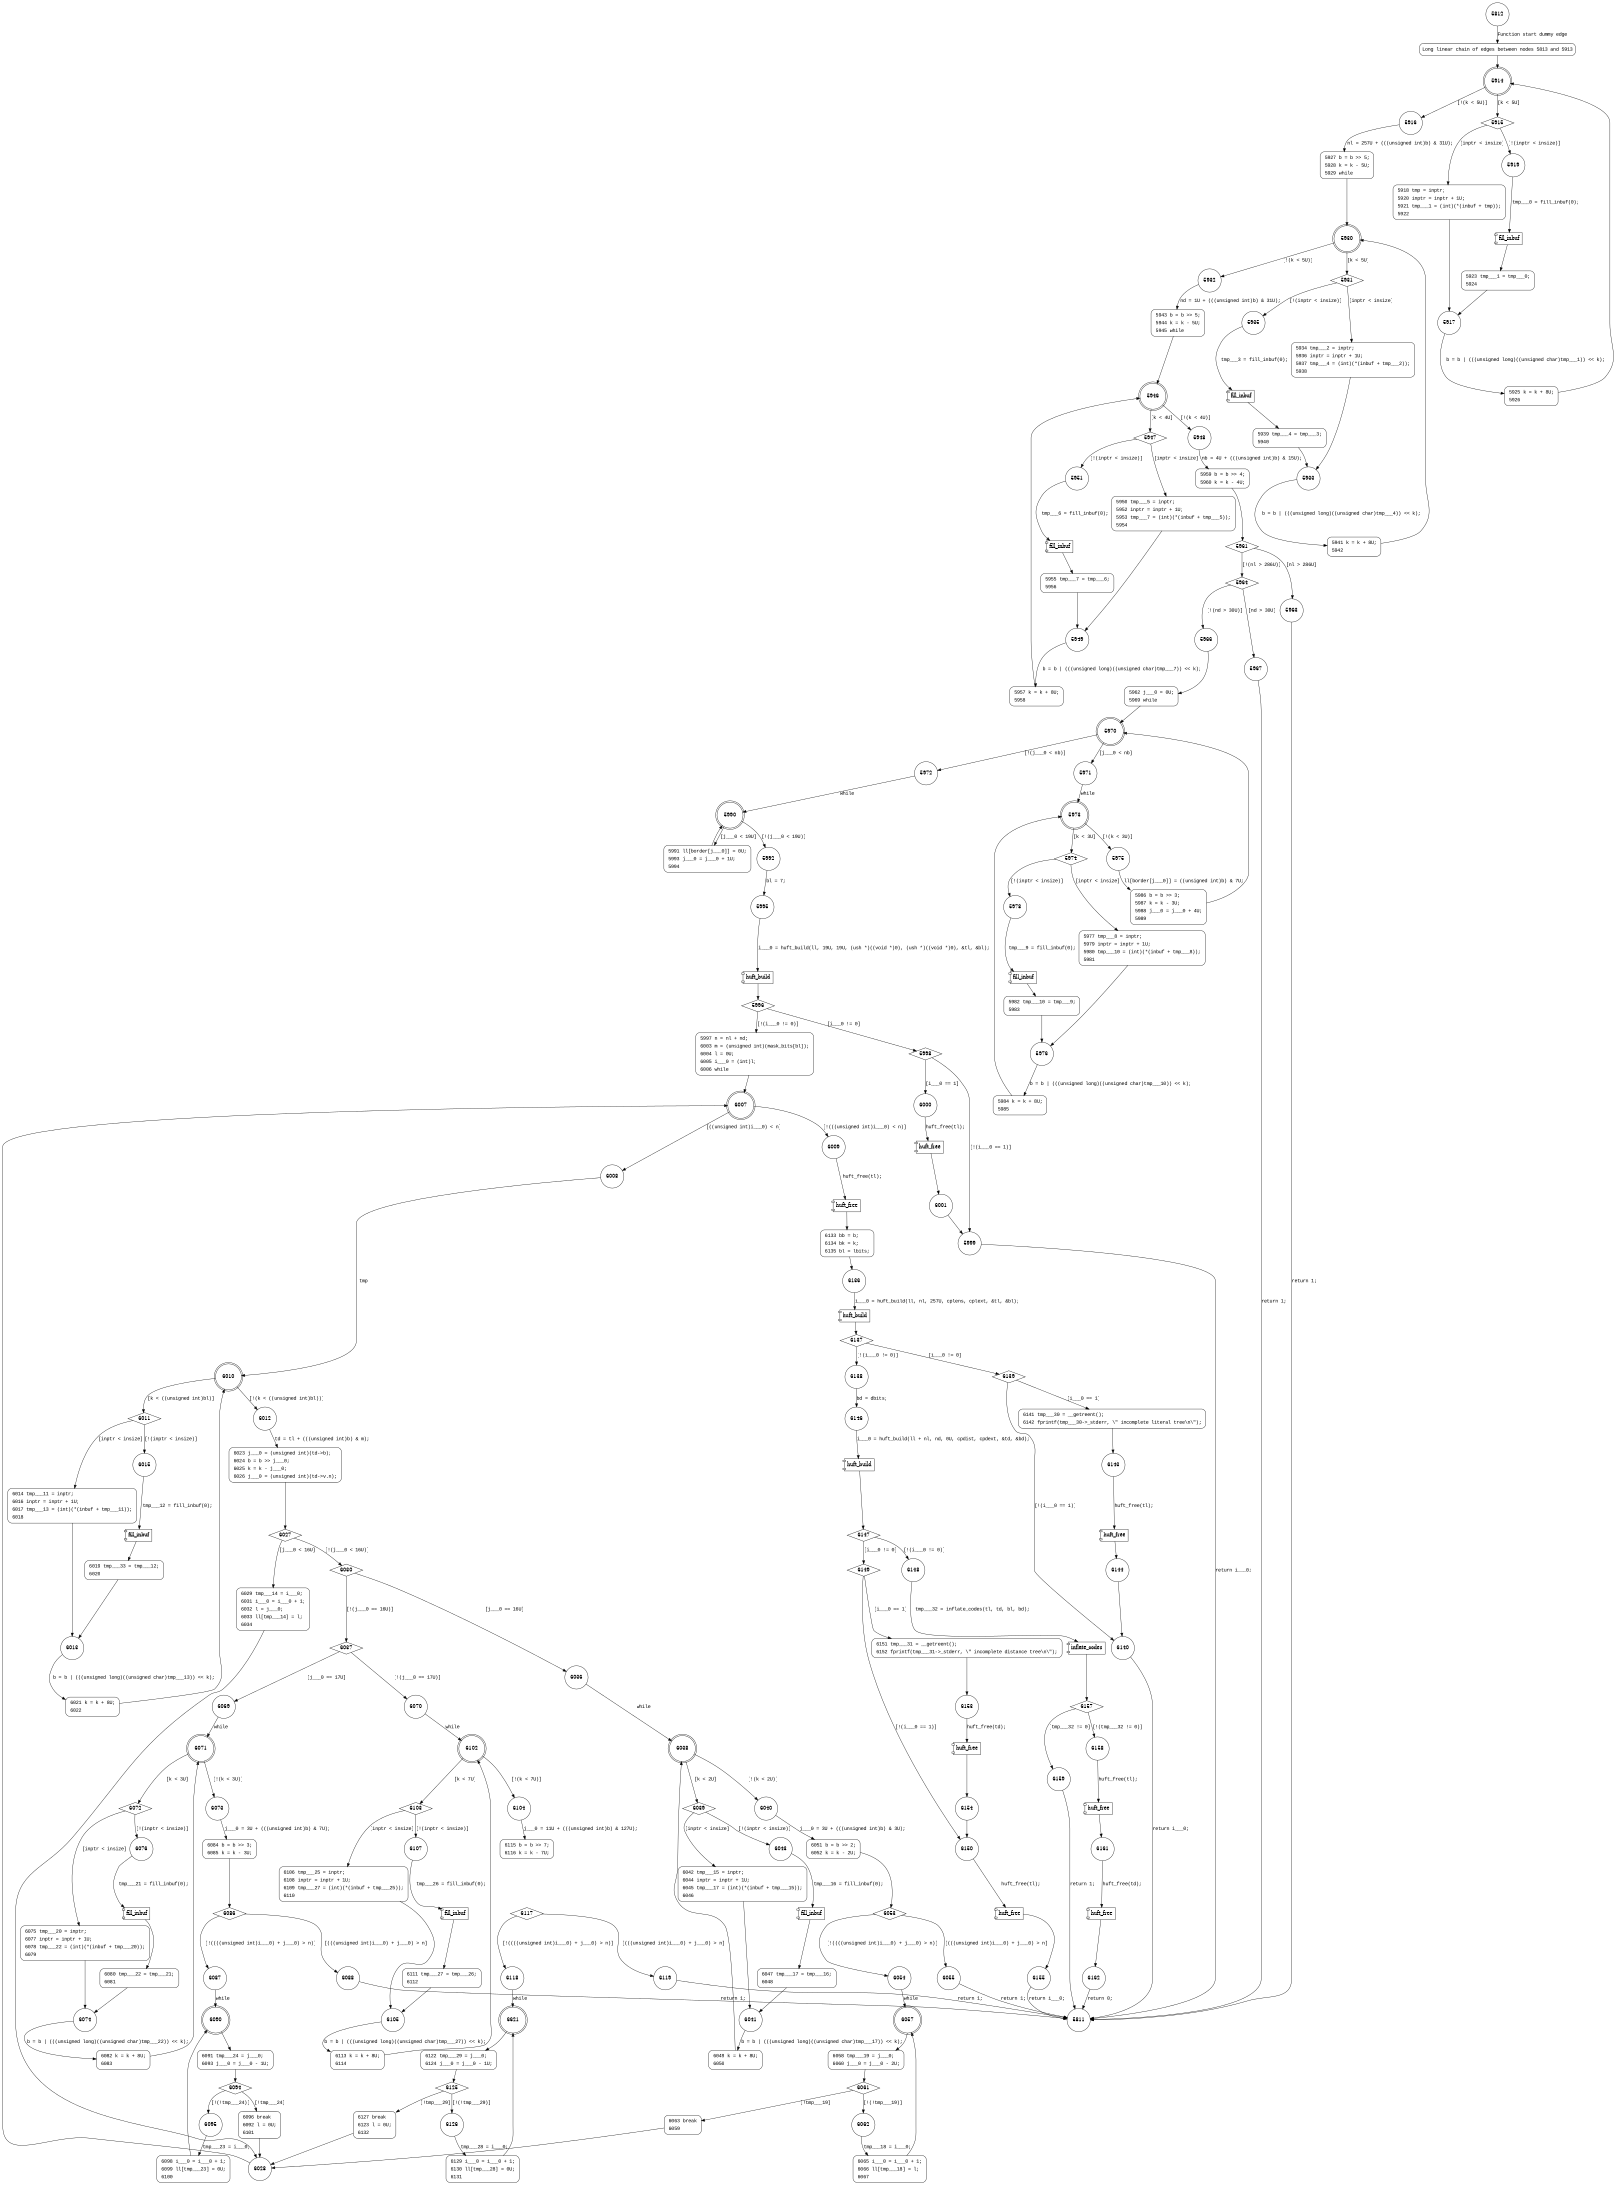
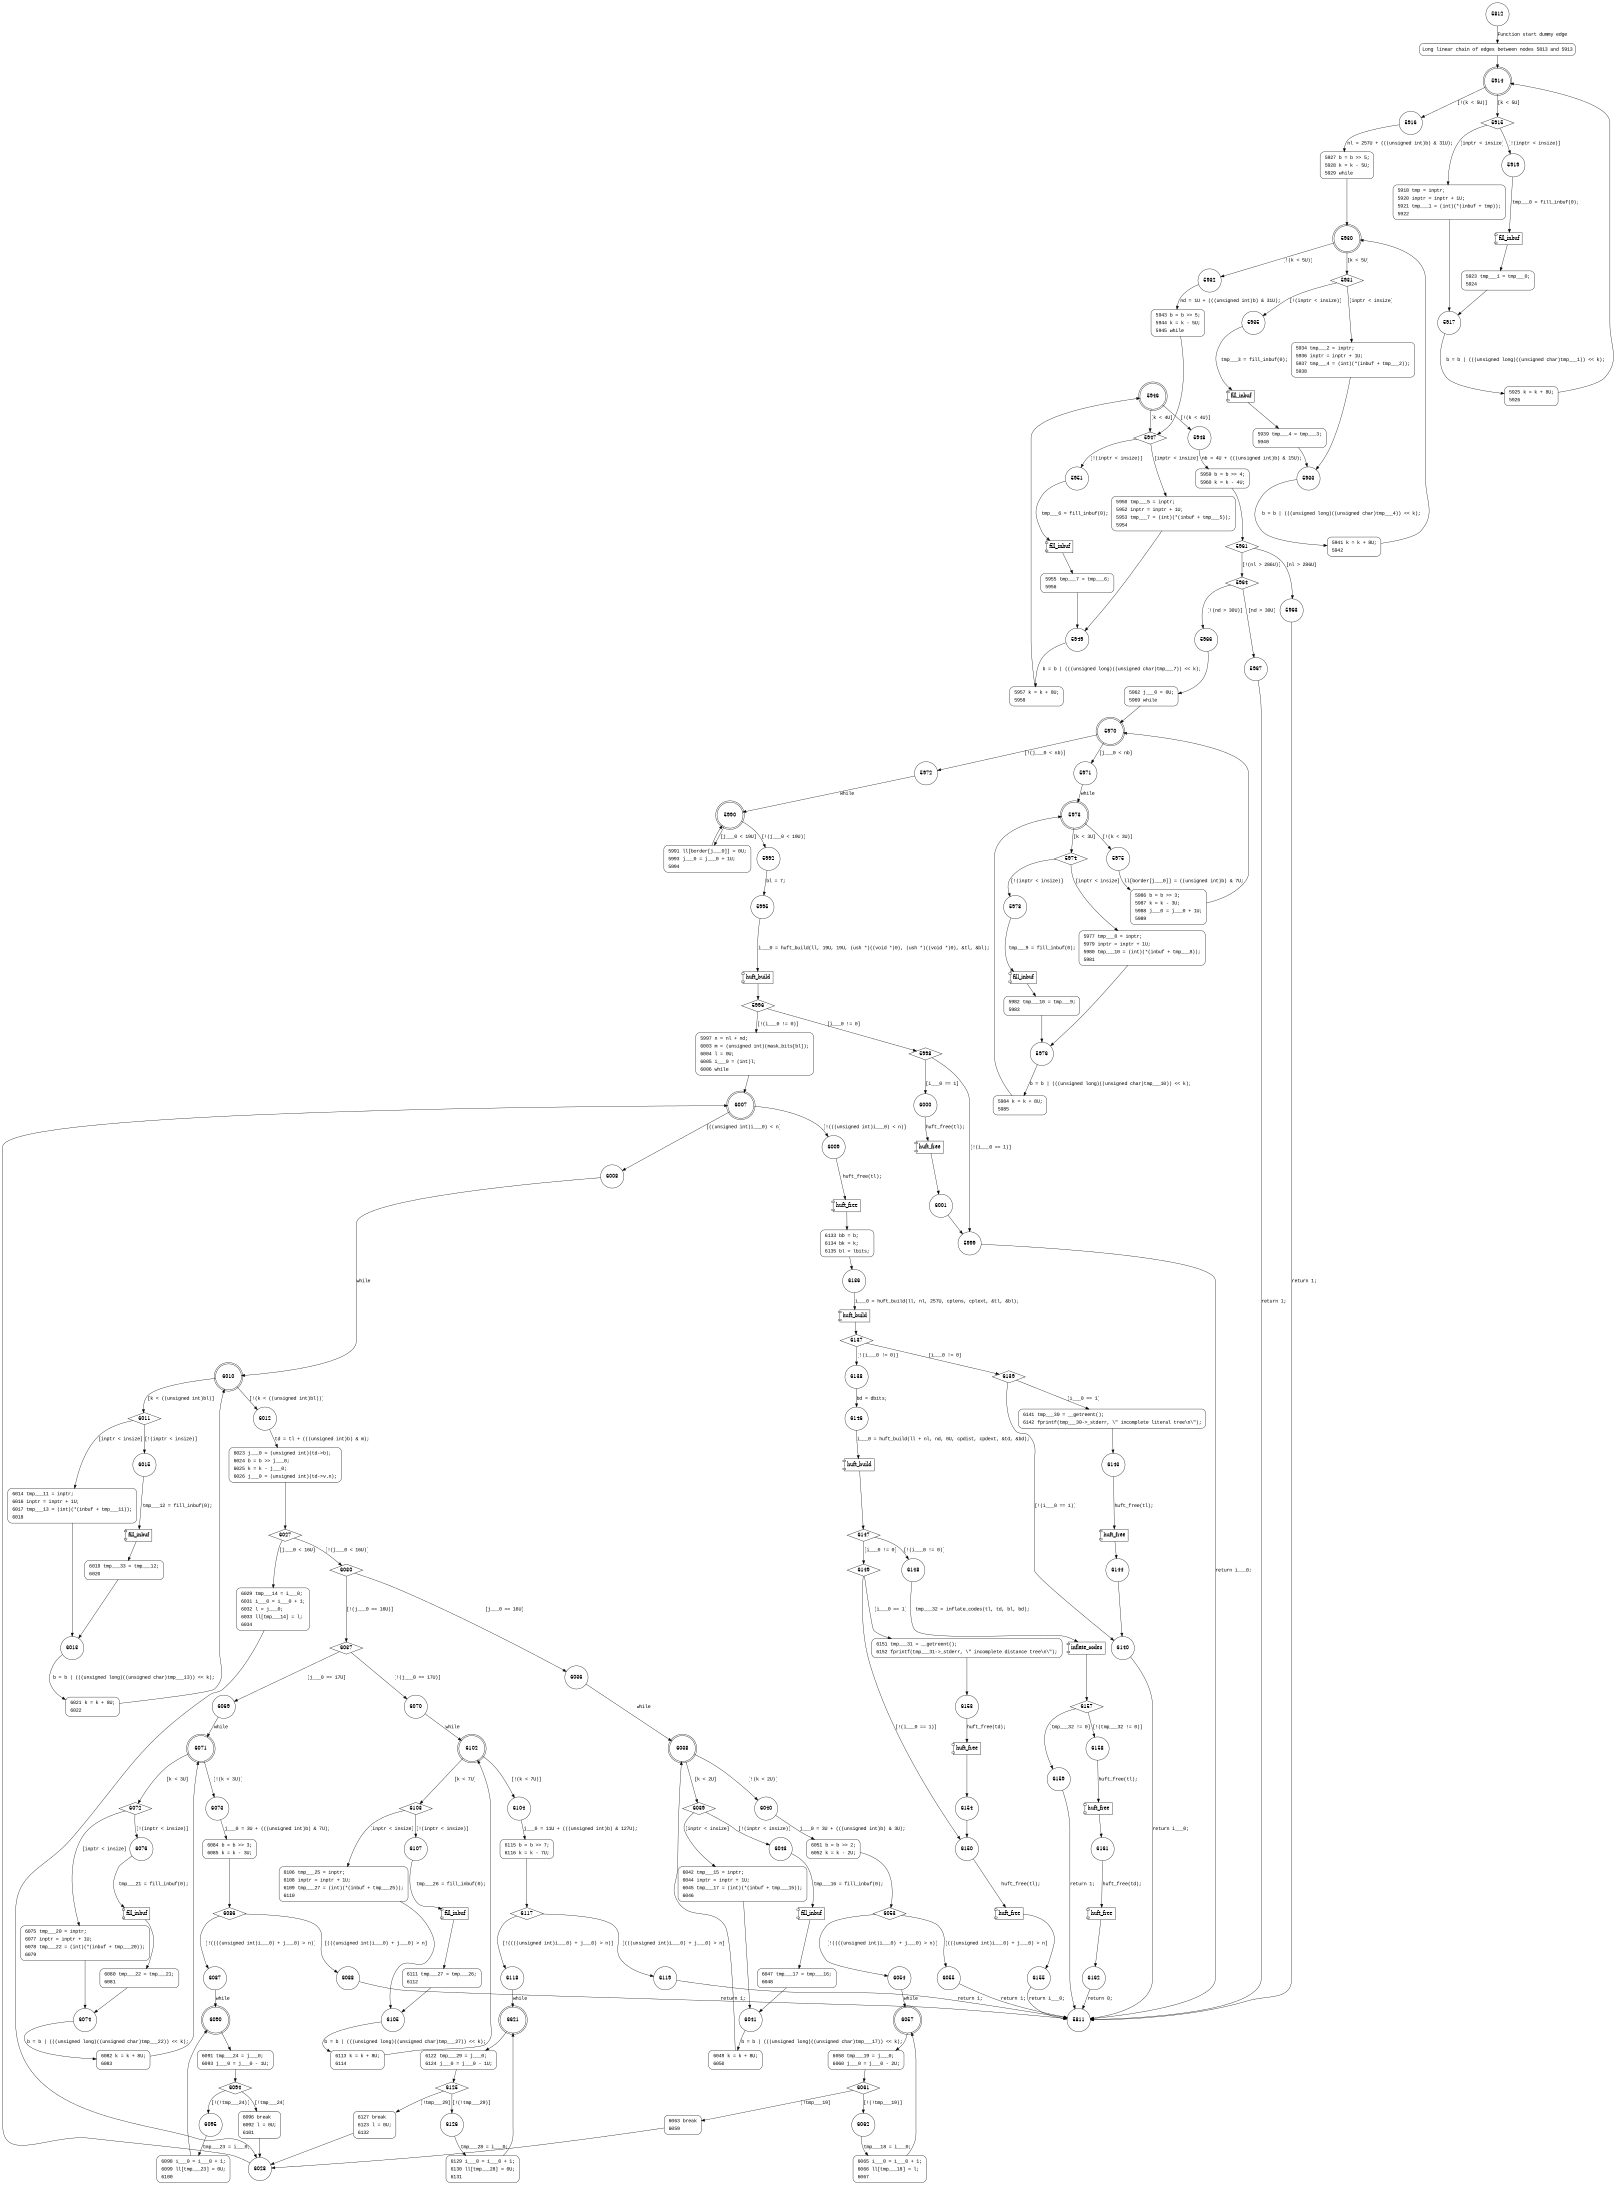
edge "5943" -> "5946": now "5943" -> "5947"
node "5986": text "j___0 = j___0 + 4U;" -> "j___0 = j___0 + 1U;"
edge "6008" -> "6010": label "tmp" -> "while"
edge "6115" -> "6117": added
